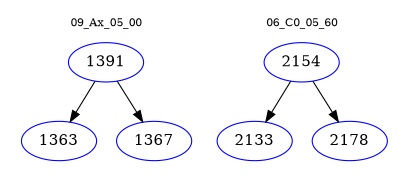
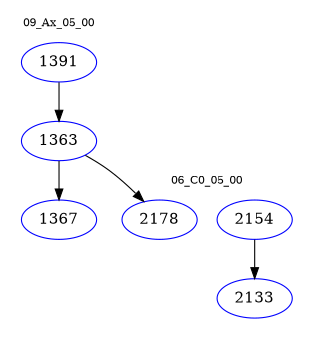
cluster "06_C0_05_60": label "06_C0_05_60" -> "06_C0_05_00"
edge "1391" -> "1367": now "1363" -> "1367"
edge "2154" -> "2178": now "1363" -> "2178"
